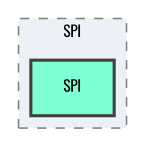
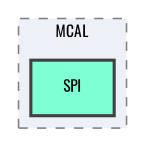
cluster "SPI": label "SPI" -> "MCAL"
